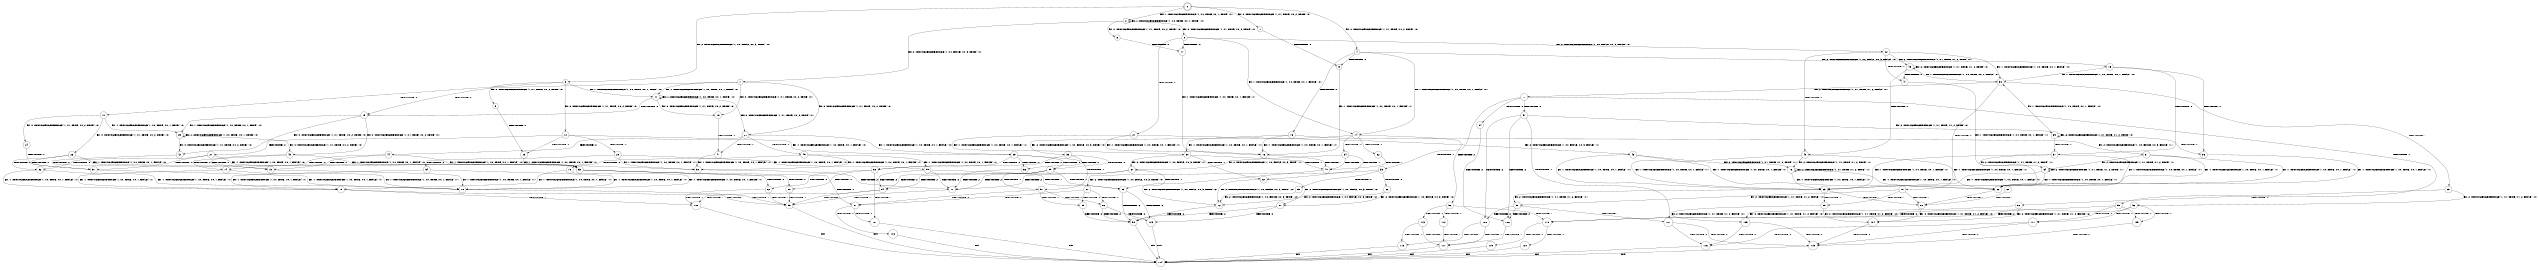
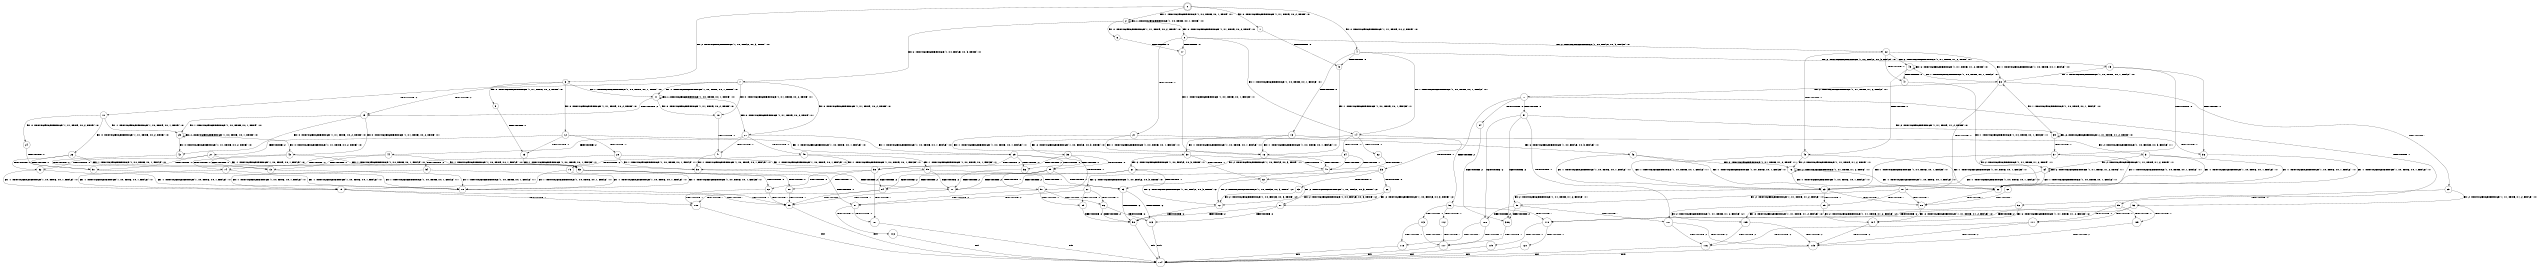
node "106": label "106" -> "306"
